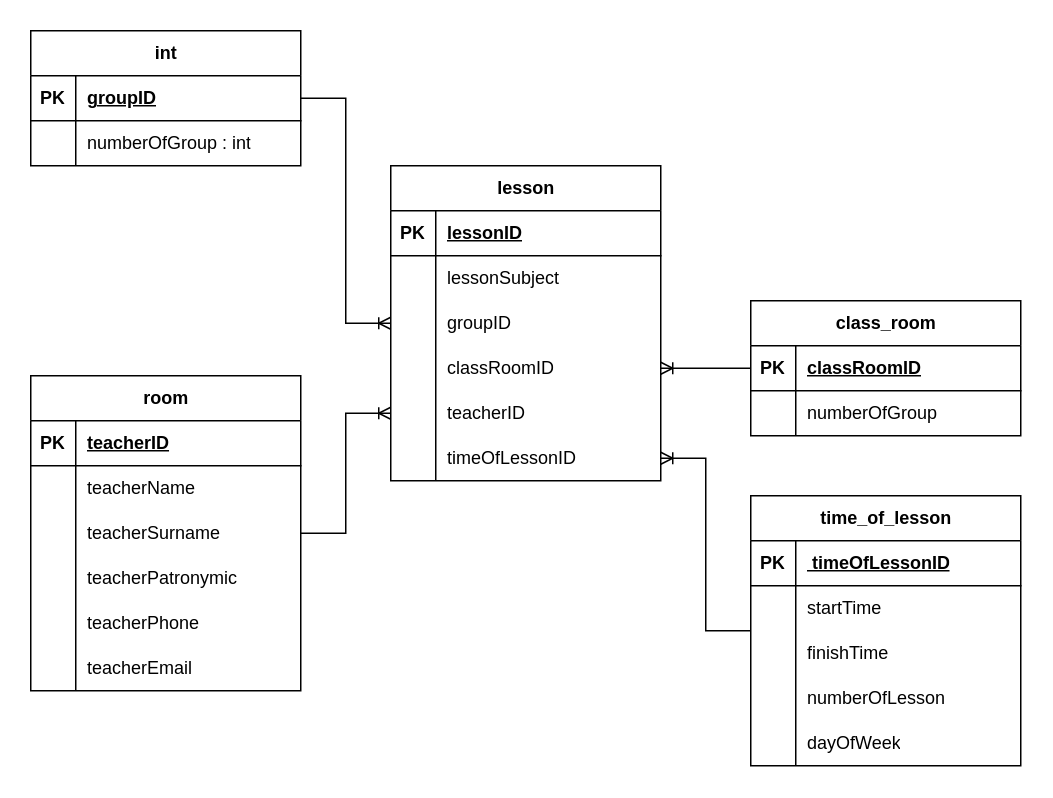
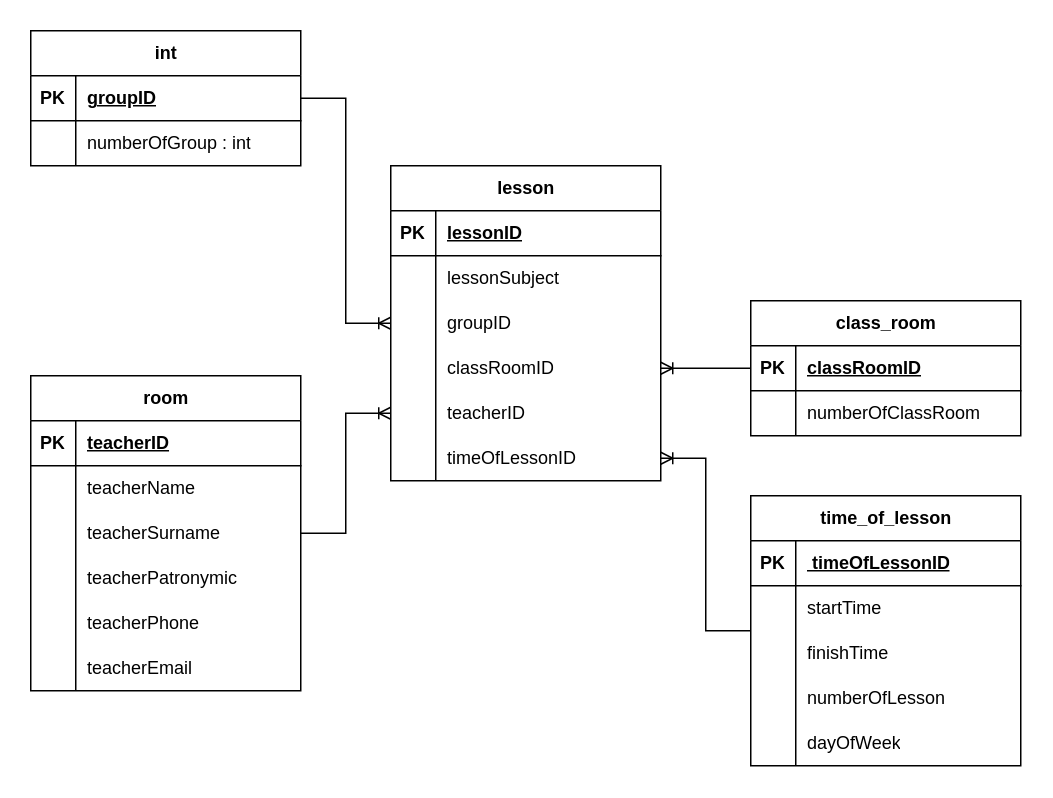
node "numberOfGroup": label "numberOfGroup" -> "numberOfClassRoom"
